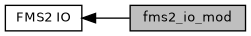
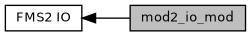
node "fms2_io_mod": label "fms2_io_mod" -> "mod2_io_mod"
